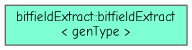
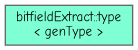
node "bitfieldExtract::bitfieldExtract < genType >": label "bitfieldExtract::bitfieldExtract < genType >" -> "bitfieldExtract::type < genType >"
